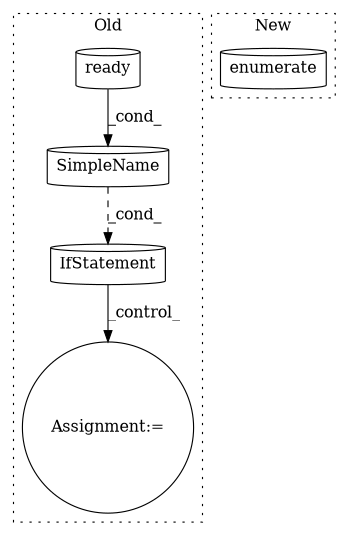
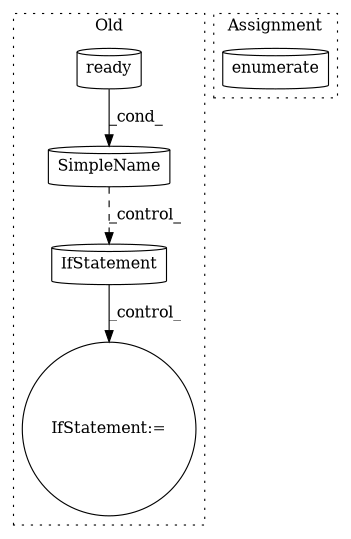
cluster "New": label "New" -> "Assignment"
edge "SimpleName" -> "IfStatement": label "_cond_" -> "_control_"
node "Assignment:=": label "Assignment:=" -> "IfStatement:="
